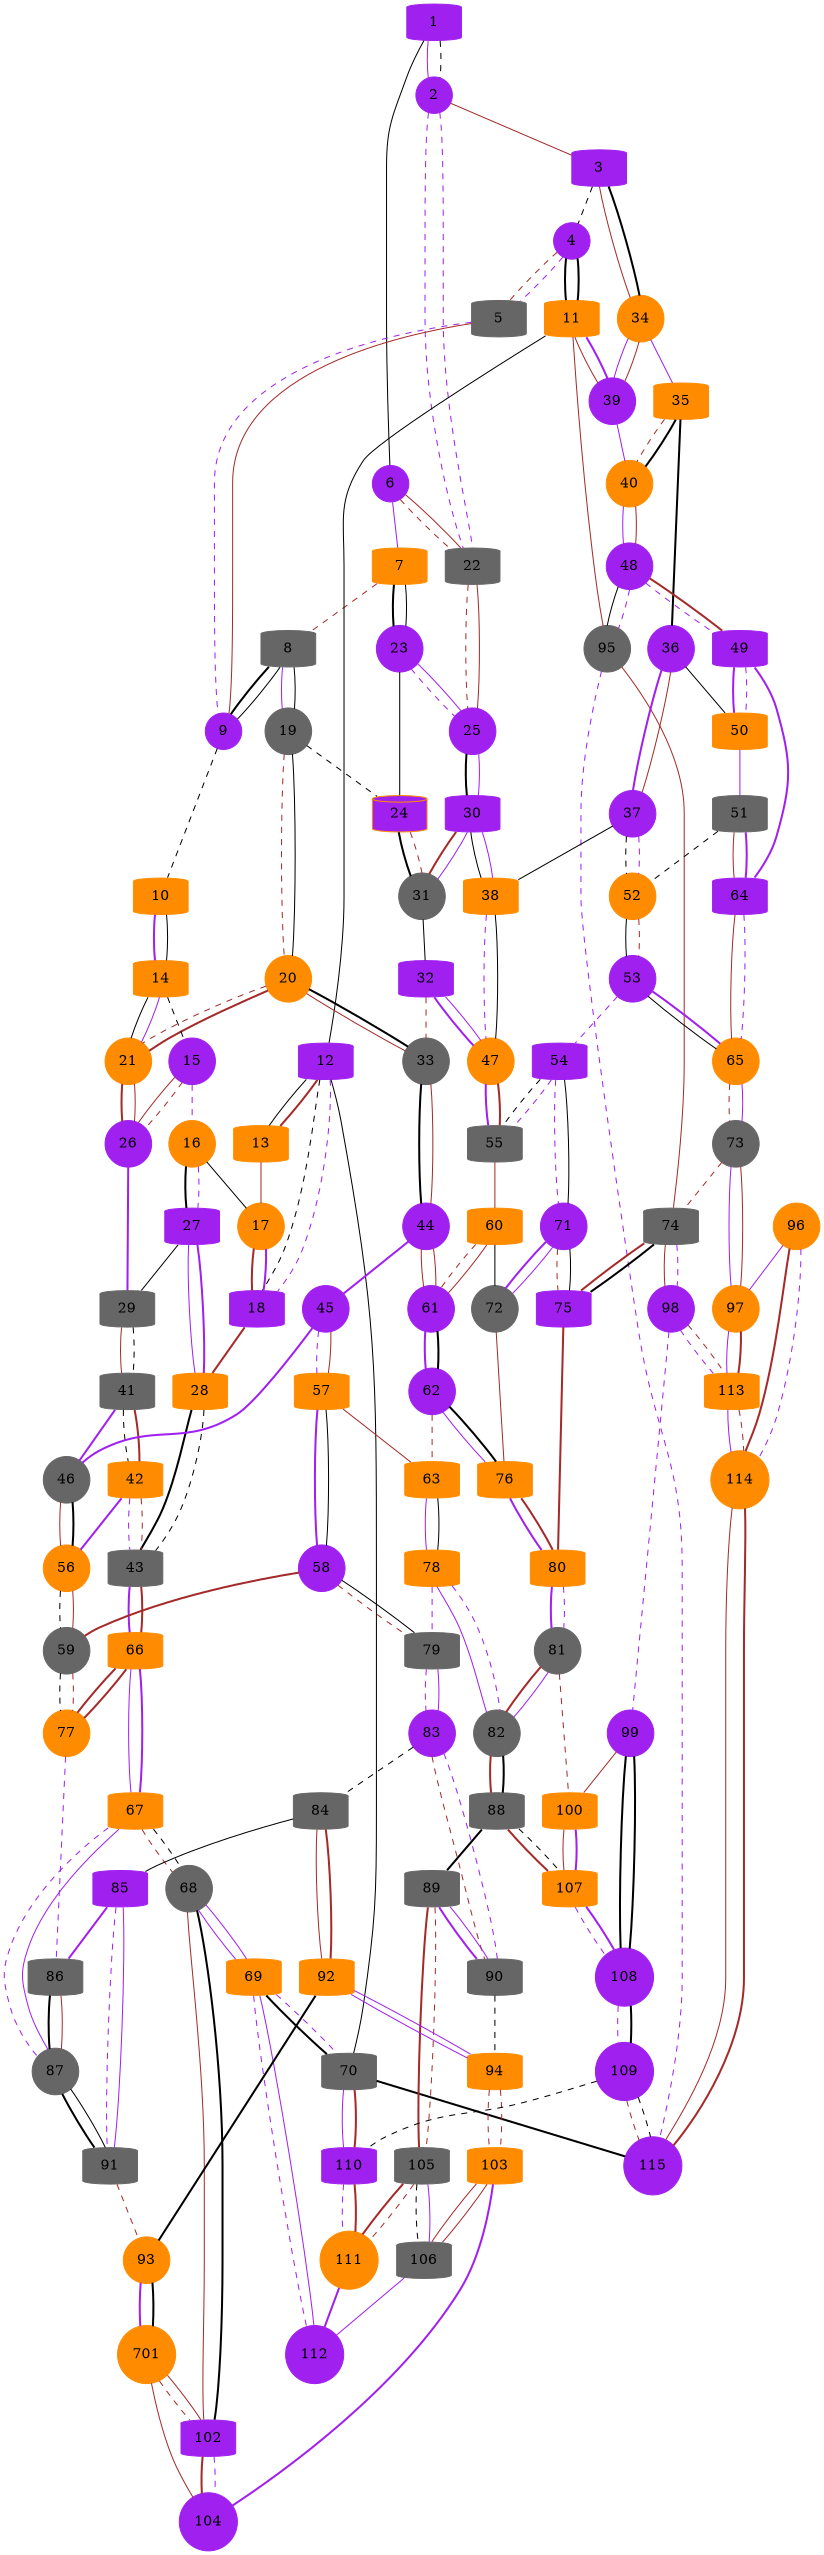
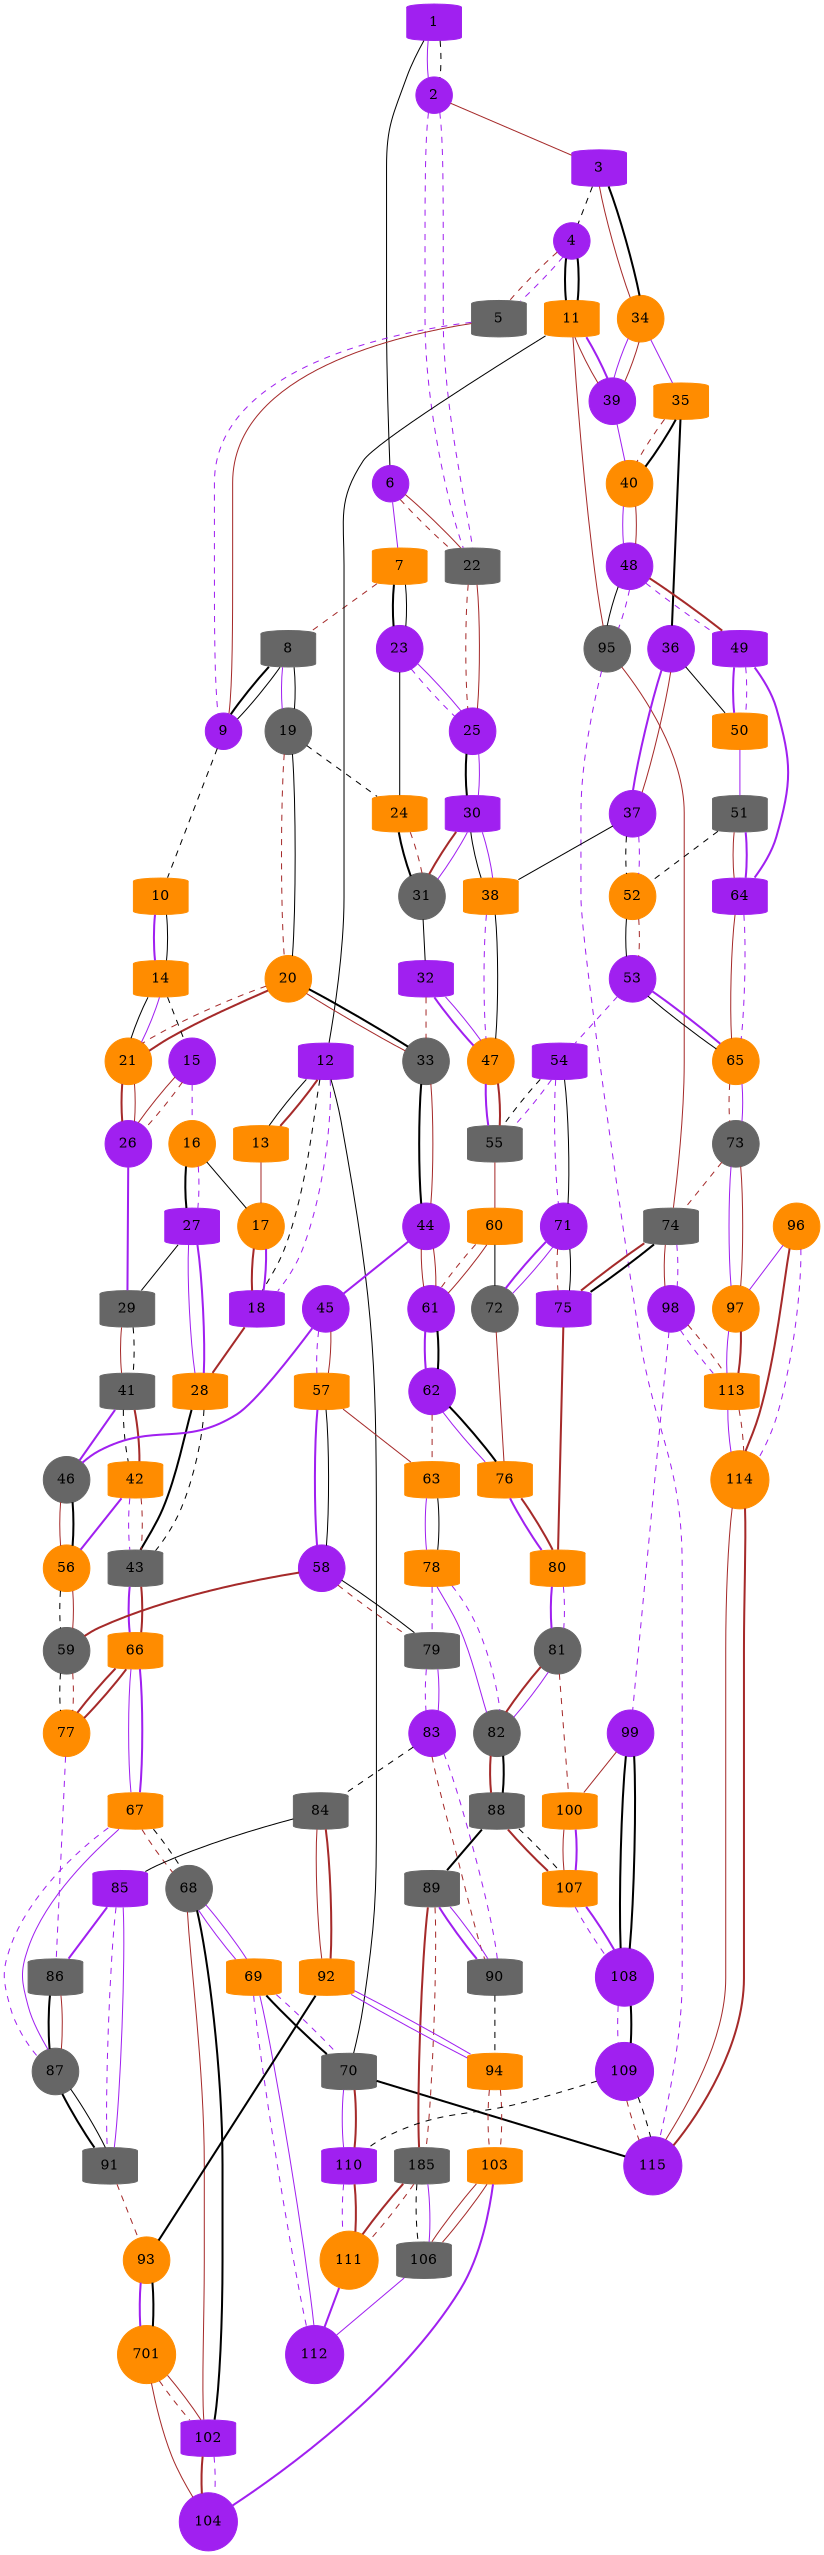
node "24": fillcolor purple -> darkorange
node "105": label "105" -> "185"
